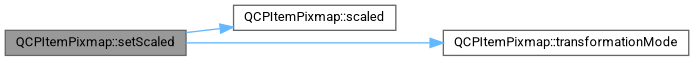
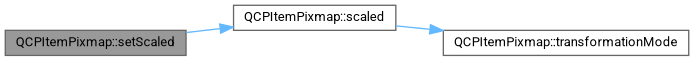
edge "QCPItemPixmap::setScaled" -> "QCPItemPixmap::transformationMode": now "QCPItemPixmap::scaled" -> "QCPItemPixmap::transformationMode"
